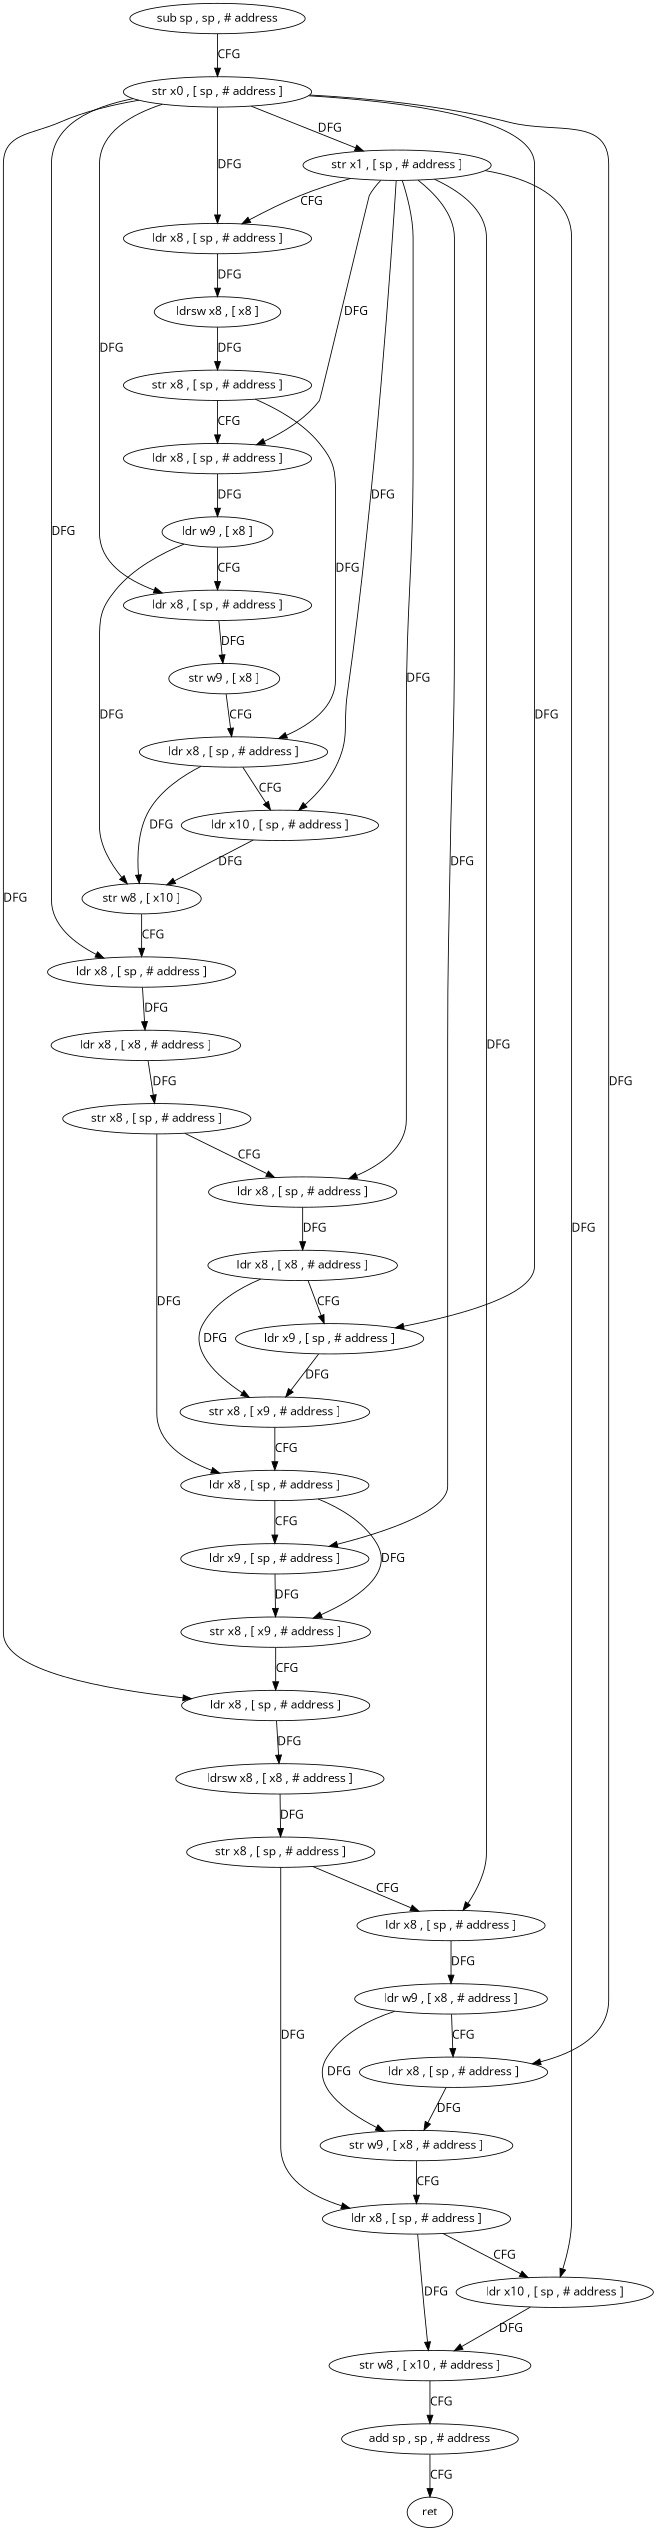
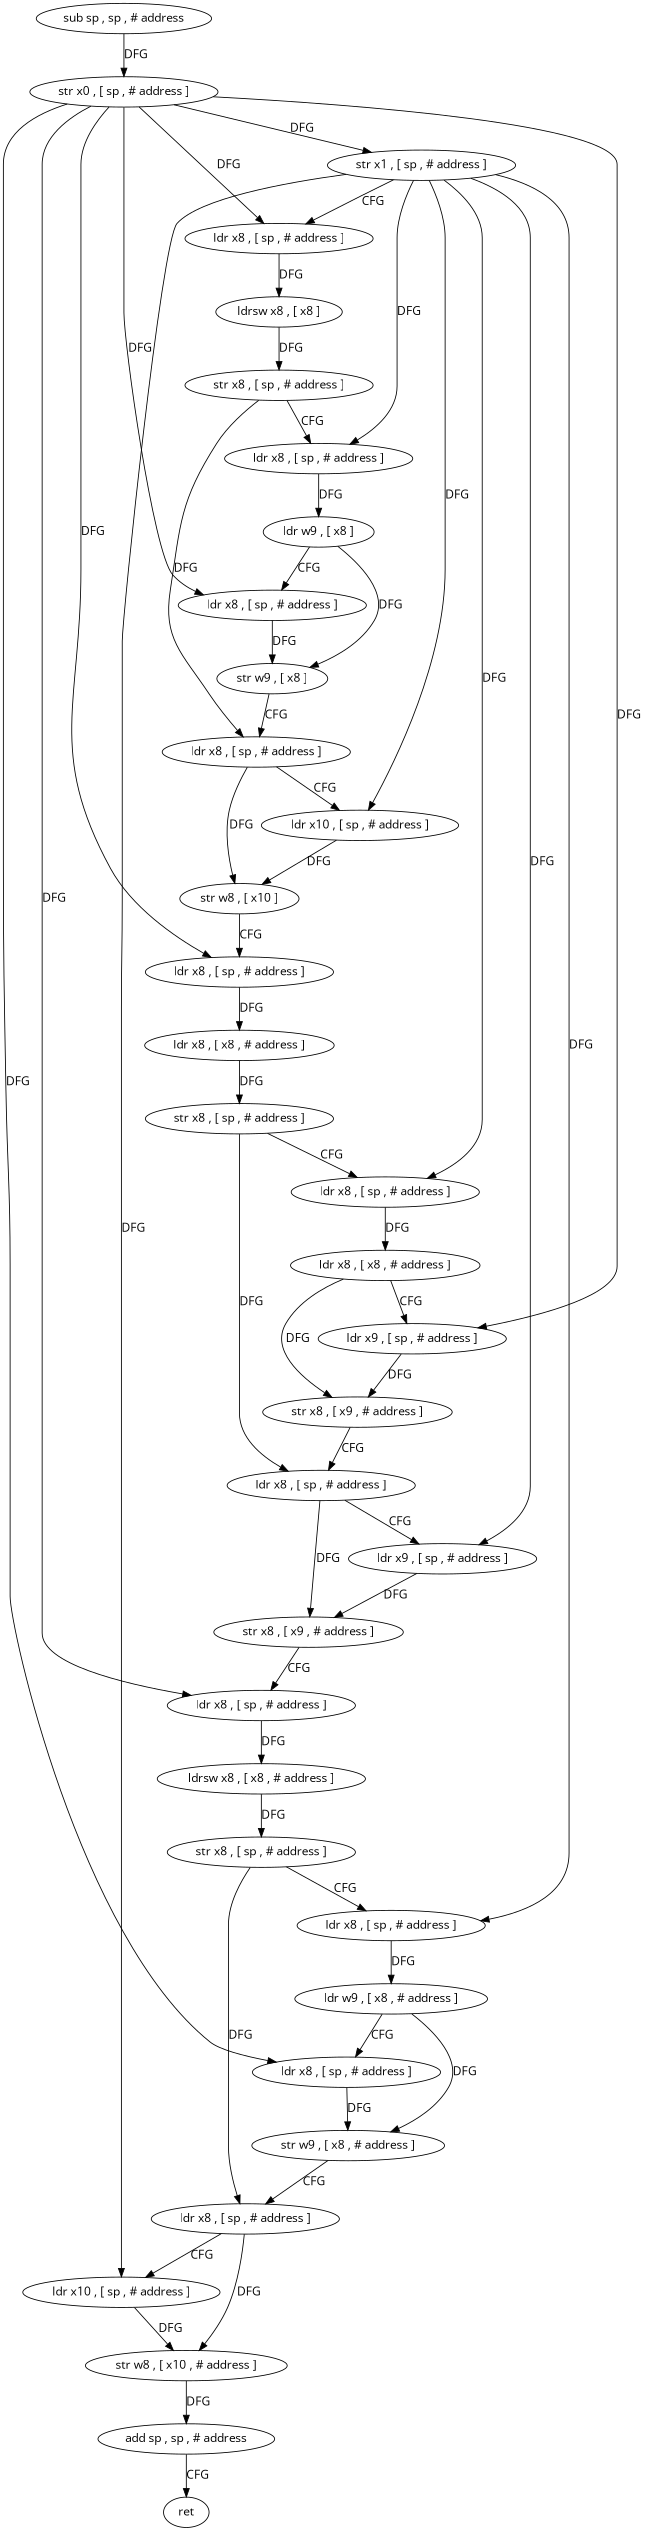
edge "sub sp , sp , # address" -> "str x0 , [ sp , # address ]": label "CFG" -> "DFG"
edge "ldr w9 , [ x8 ]" -> "str w8 , [ x10 ]": now "ldr w9 , [ x8 ]" -> "str w9 , [ x8 ]"
edge "str w8 , [ x10 , # address ]" -> "add sp , sp , # address": label "CFG" -> "DFG"
